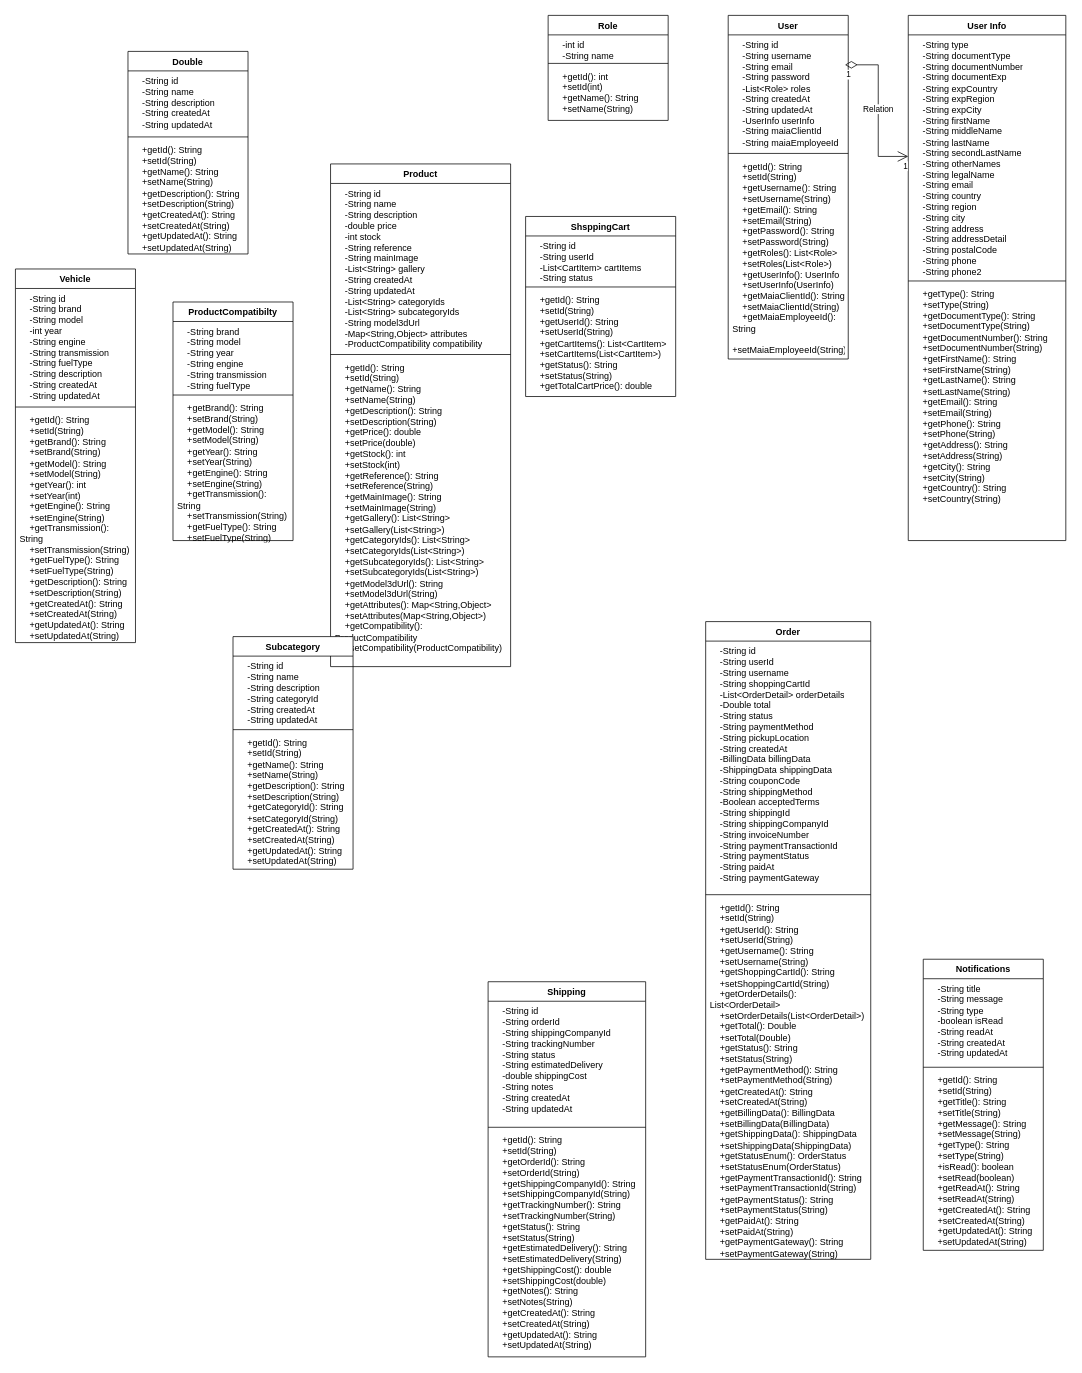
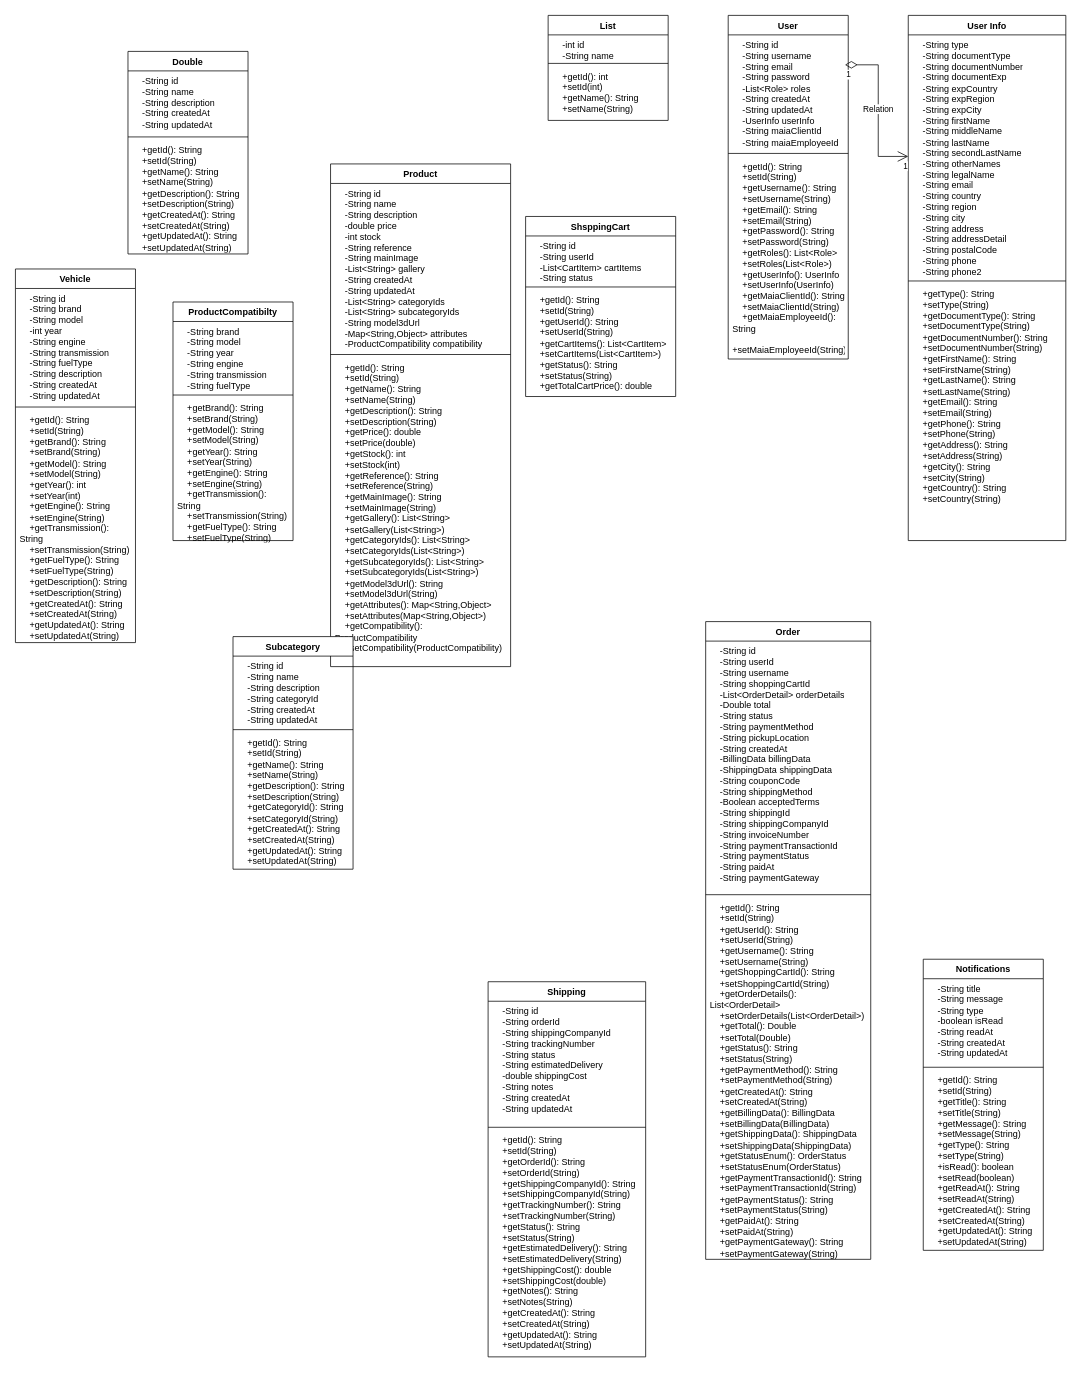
node "Role": label "Role" -> "List"
